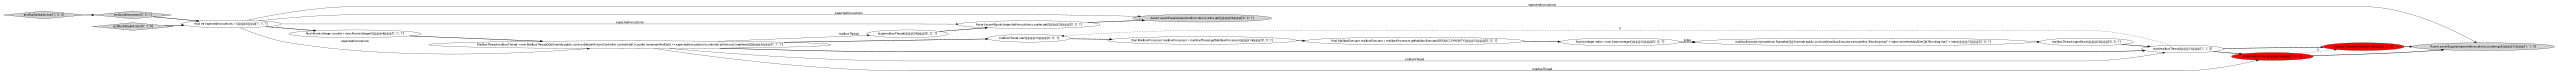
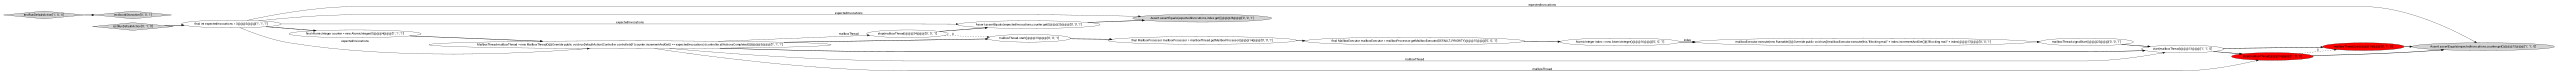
edge "testAvoidStarvation['0', '0', '1']" -> "final int expectedInvocations = 3@@@3@@@['1', '1', '1']": removed
edge "start(mailboxThread)@@@13@@@['1', '1', '0']" -> "mailboxThread.start()@@@13@@@['0', '0', '1']": now "stop(mailboxThread)@@@24@@@['0', '0', '1']" -> "mailboxThread.start()@@@13@@@['0', '0', '1']"
